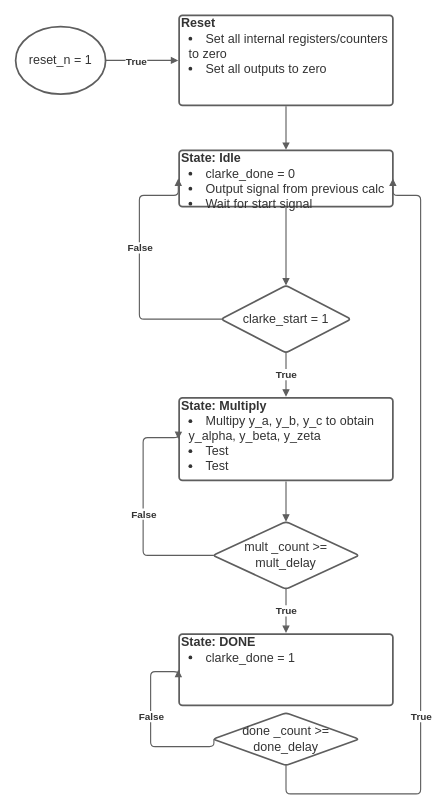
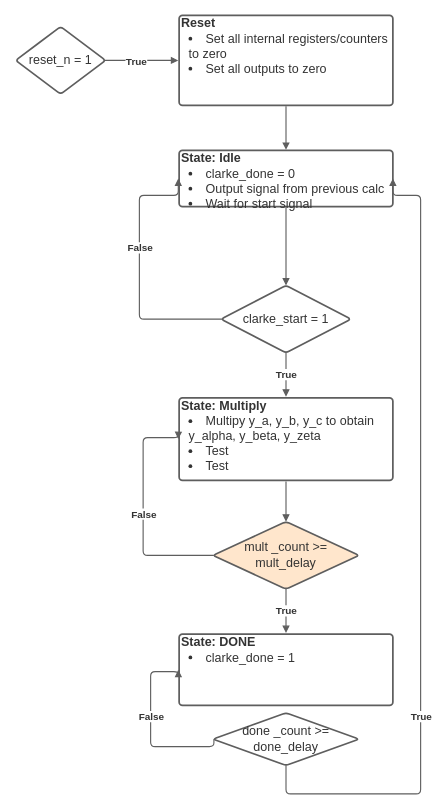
node "reset_n = 1": shape ellipse -> diamond
node "mult _count >= mult_delay": fillcolor #ffffff -> #ffe6cc
